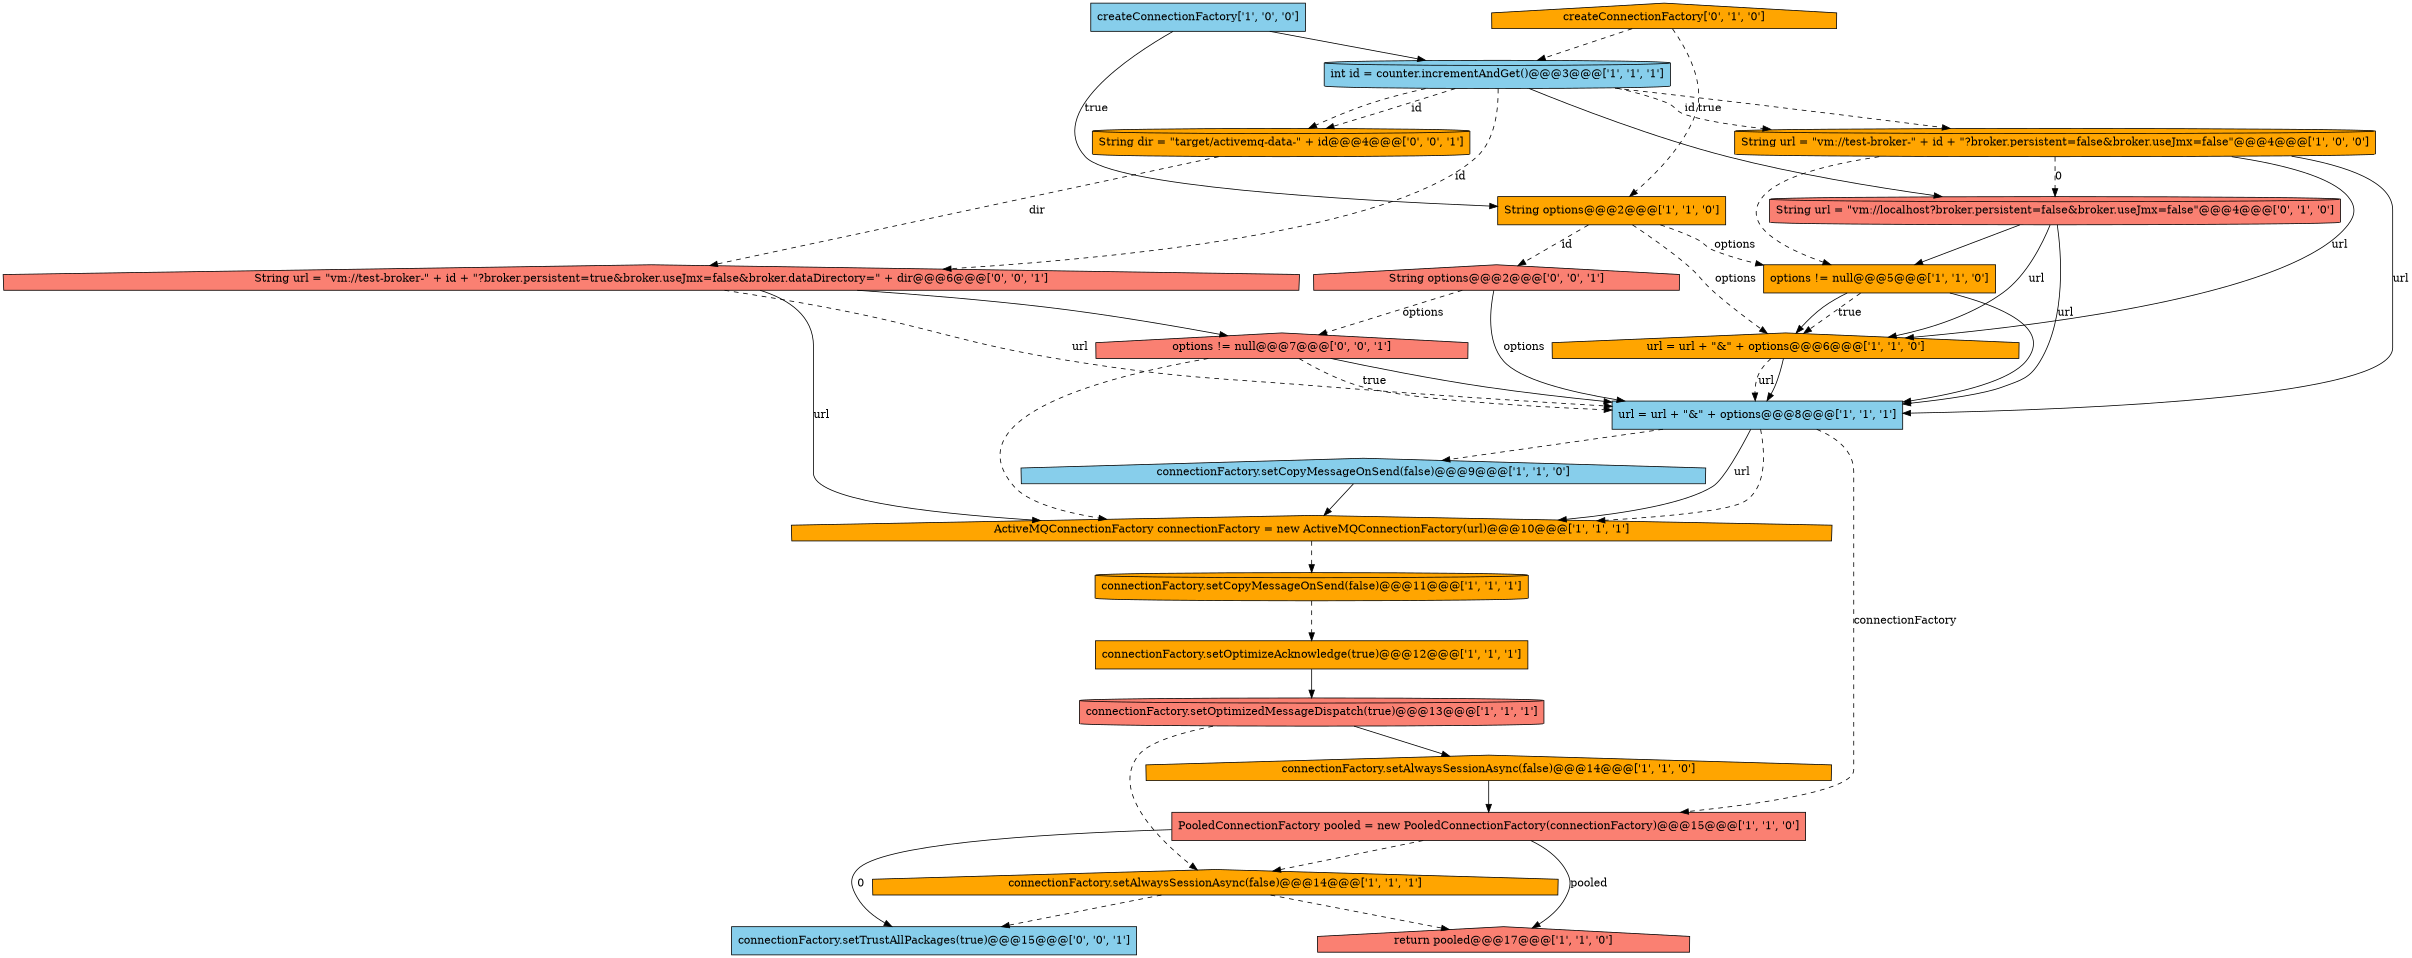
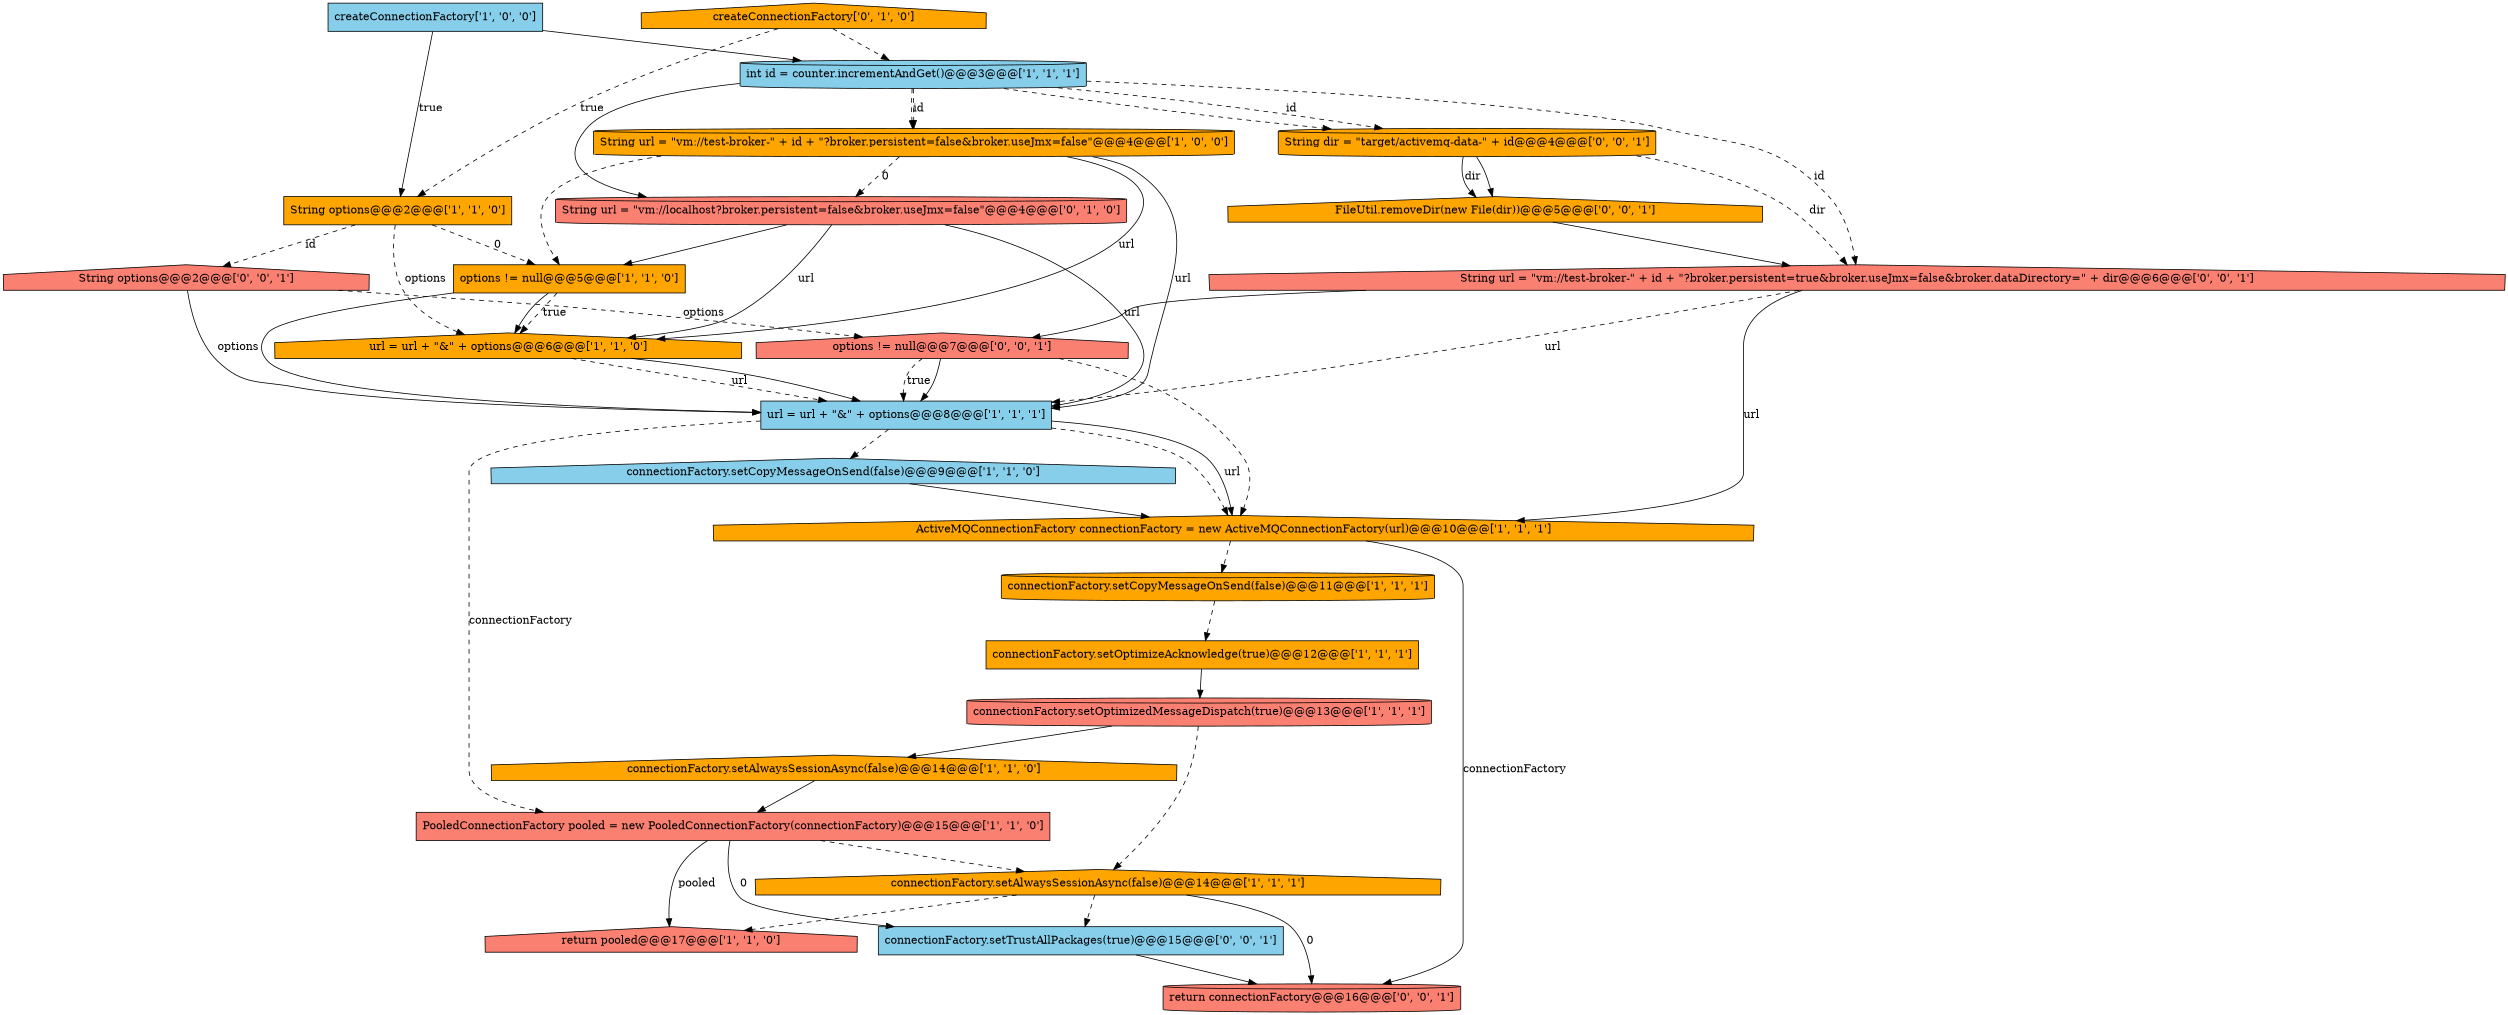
node "FileUtil.removeDir(new File(dir))@@@5@@@['0', '0', '1']": added
edge "String options@@@2@@@['1', '1', '0']" -> "options != null@@@5@@@['1', '1', '0']": label "options" -> "0"
node "return connectionFactory@@@16@@@['0', '0', '1']": added
